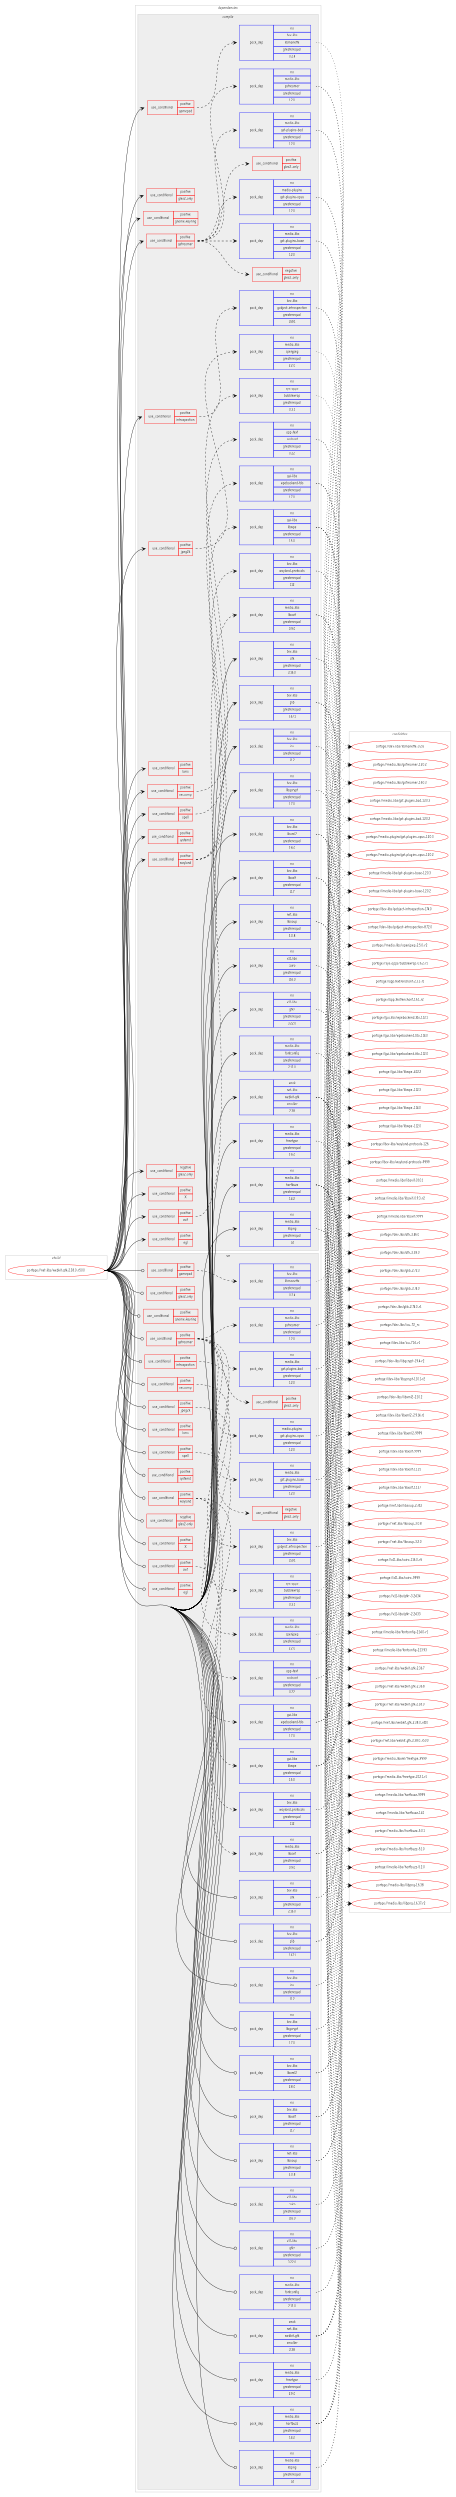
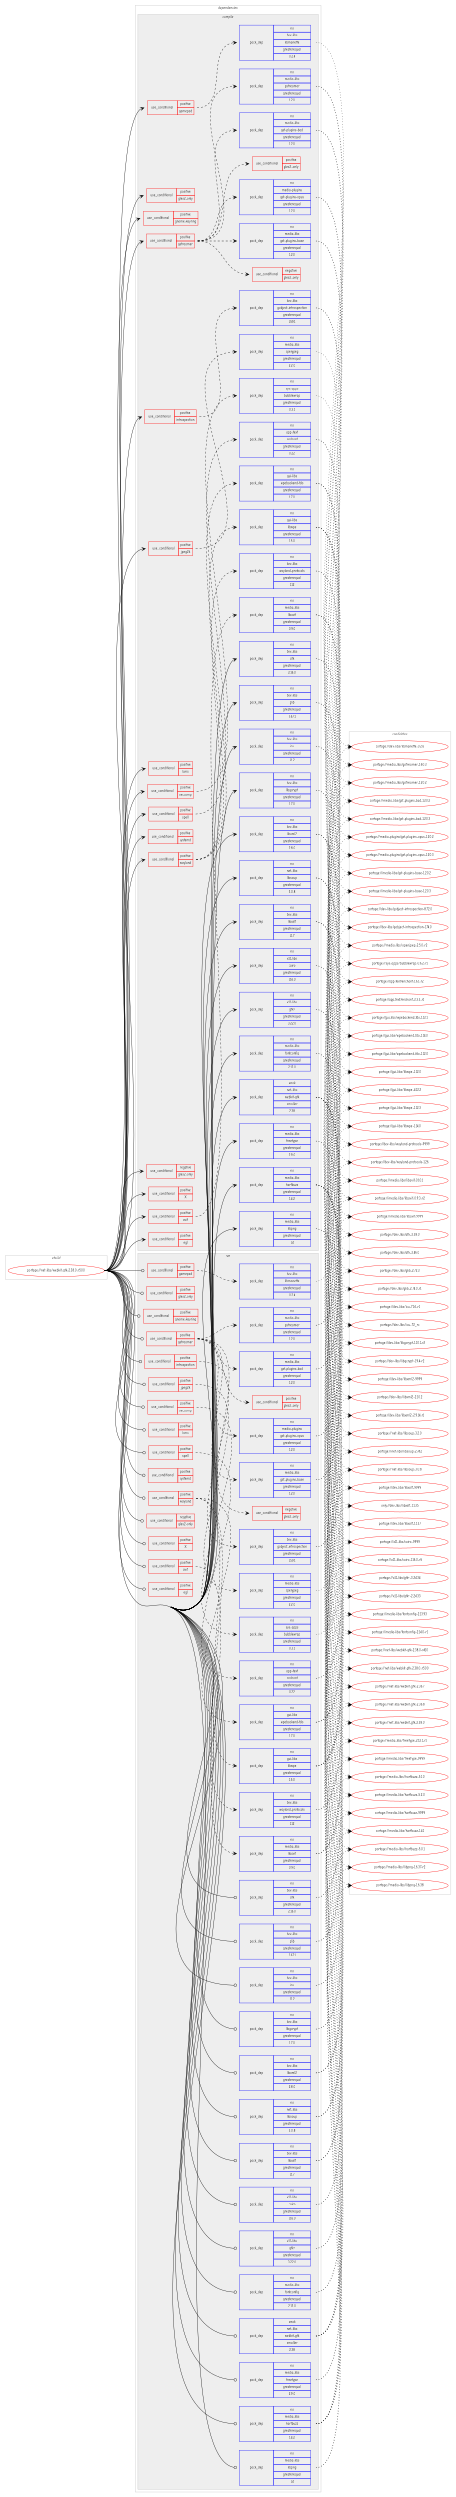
node "portage://dev-libs/glib-2.74.0": removed
node "portage://dev-libs/libxslt-1.1.35": label "portage://dev-libs/libxslt-1.1.35" -> "only://dev-libs/libxslt-1.1.35"
node "portage://media-libxml/freetype-9999": label "portage://media-libxml/freetype-9999" -> "portage://media-libs/freetype-9999"
